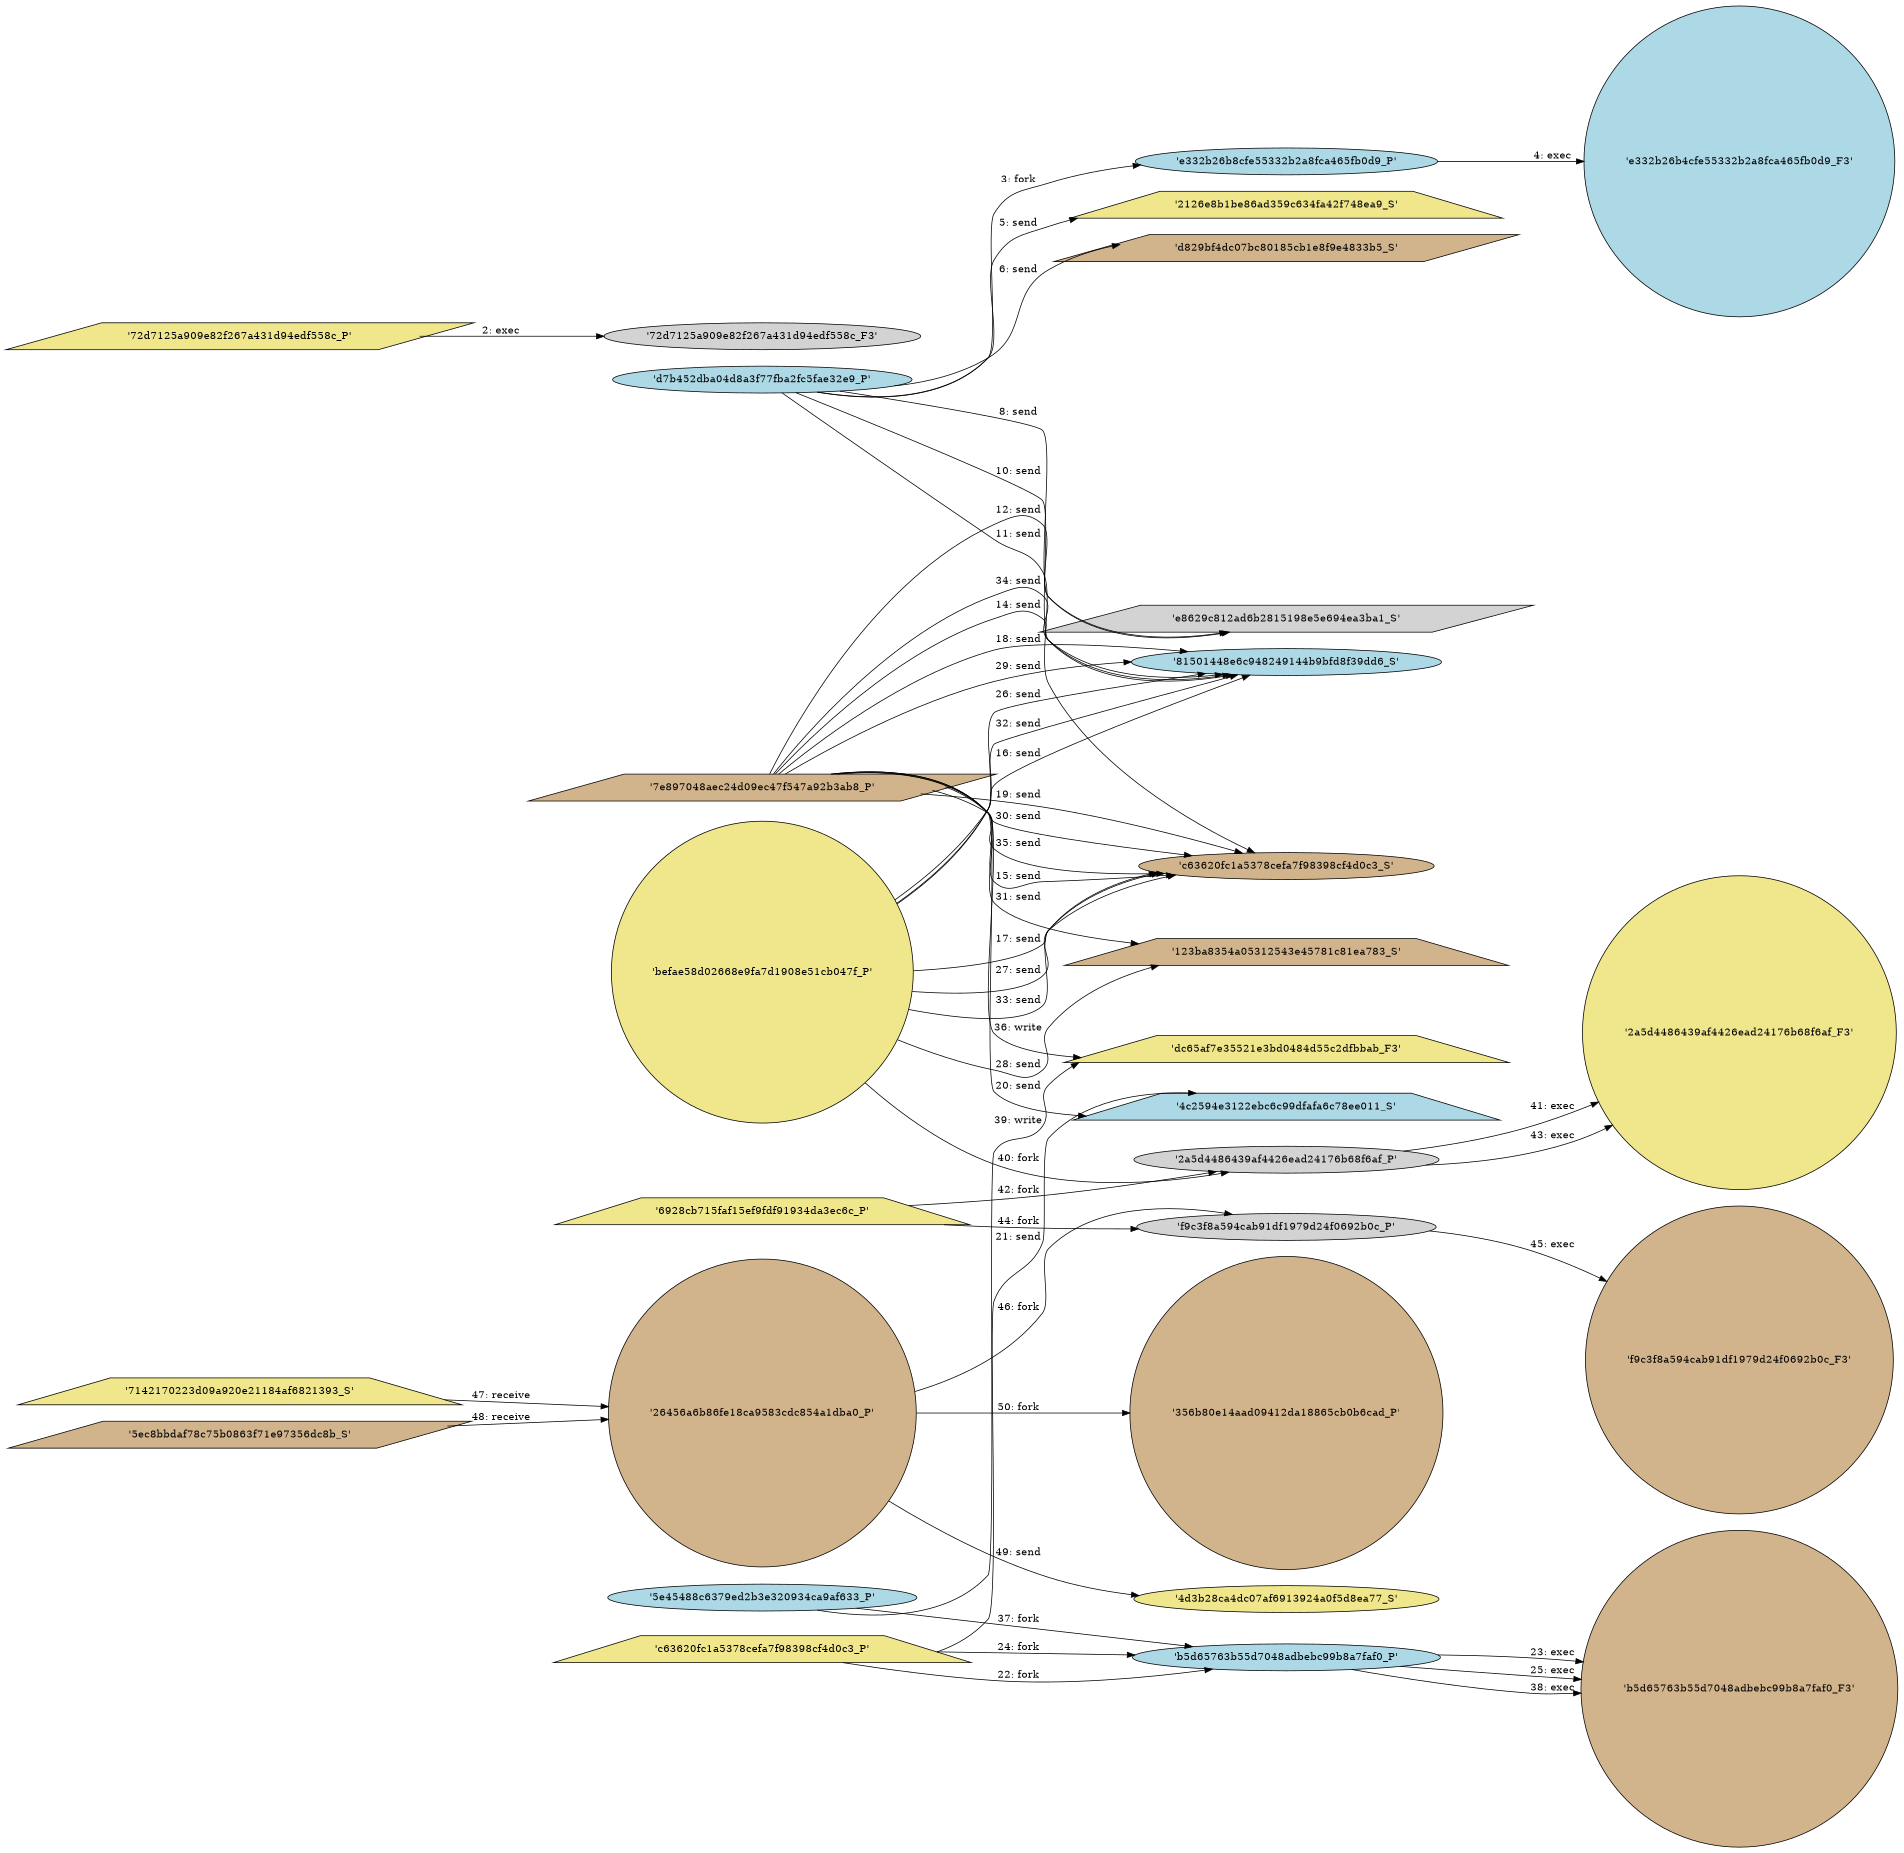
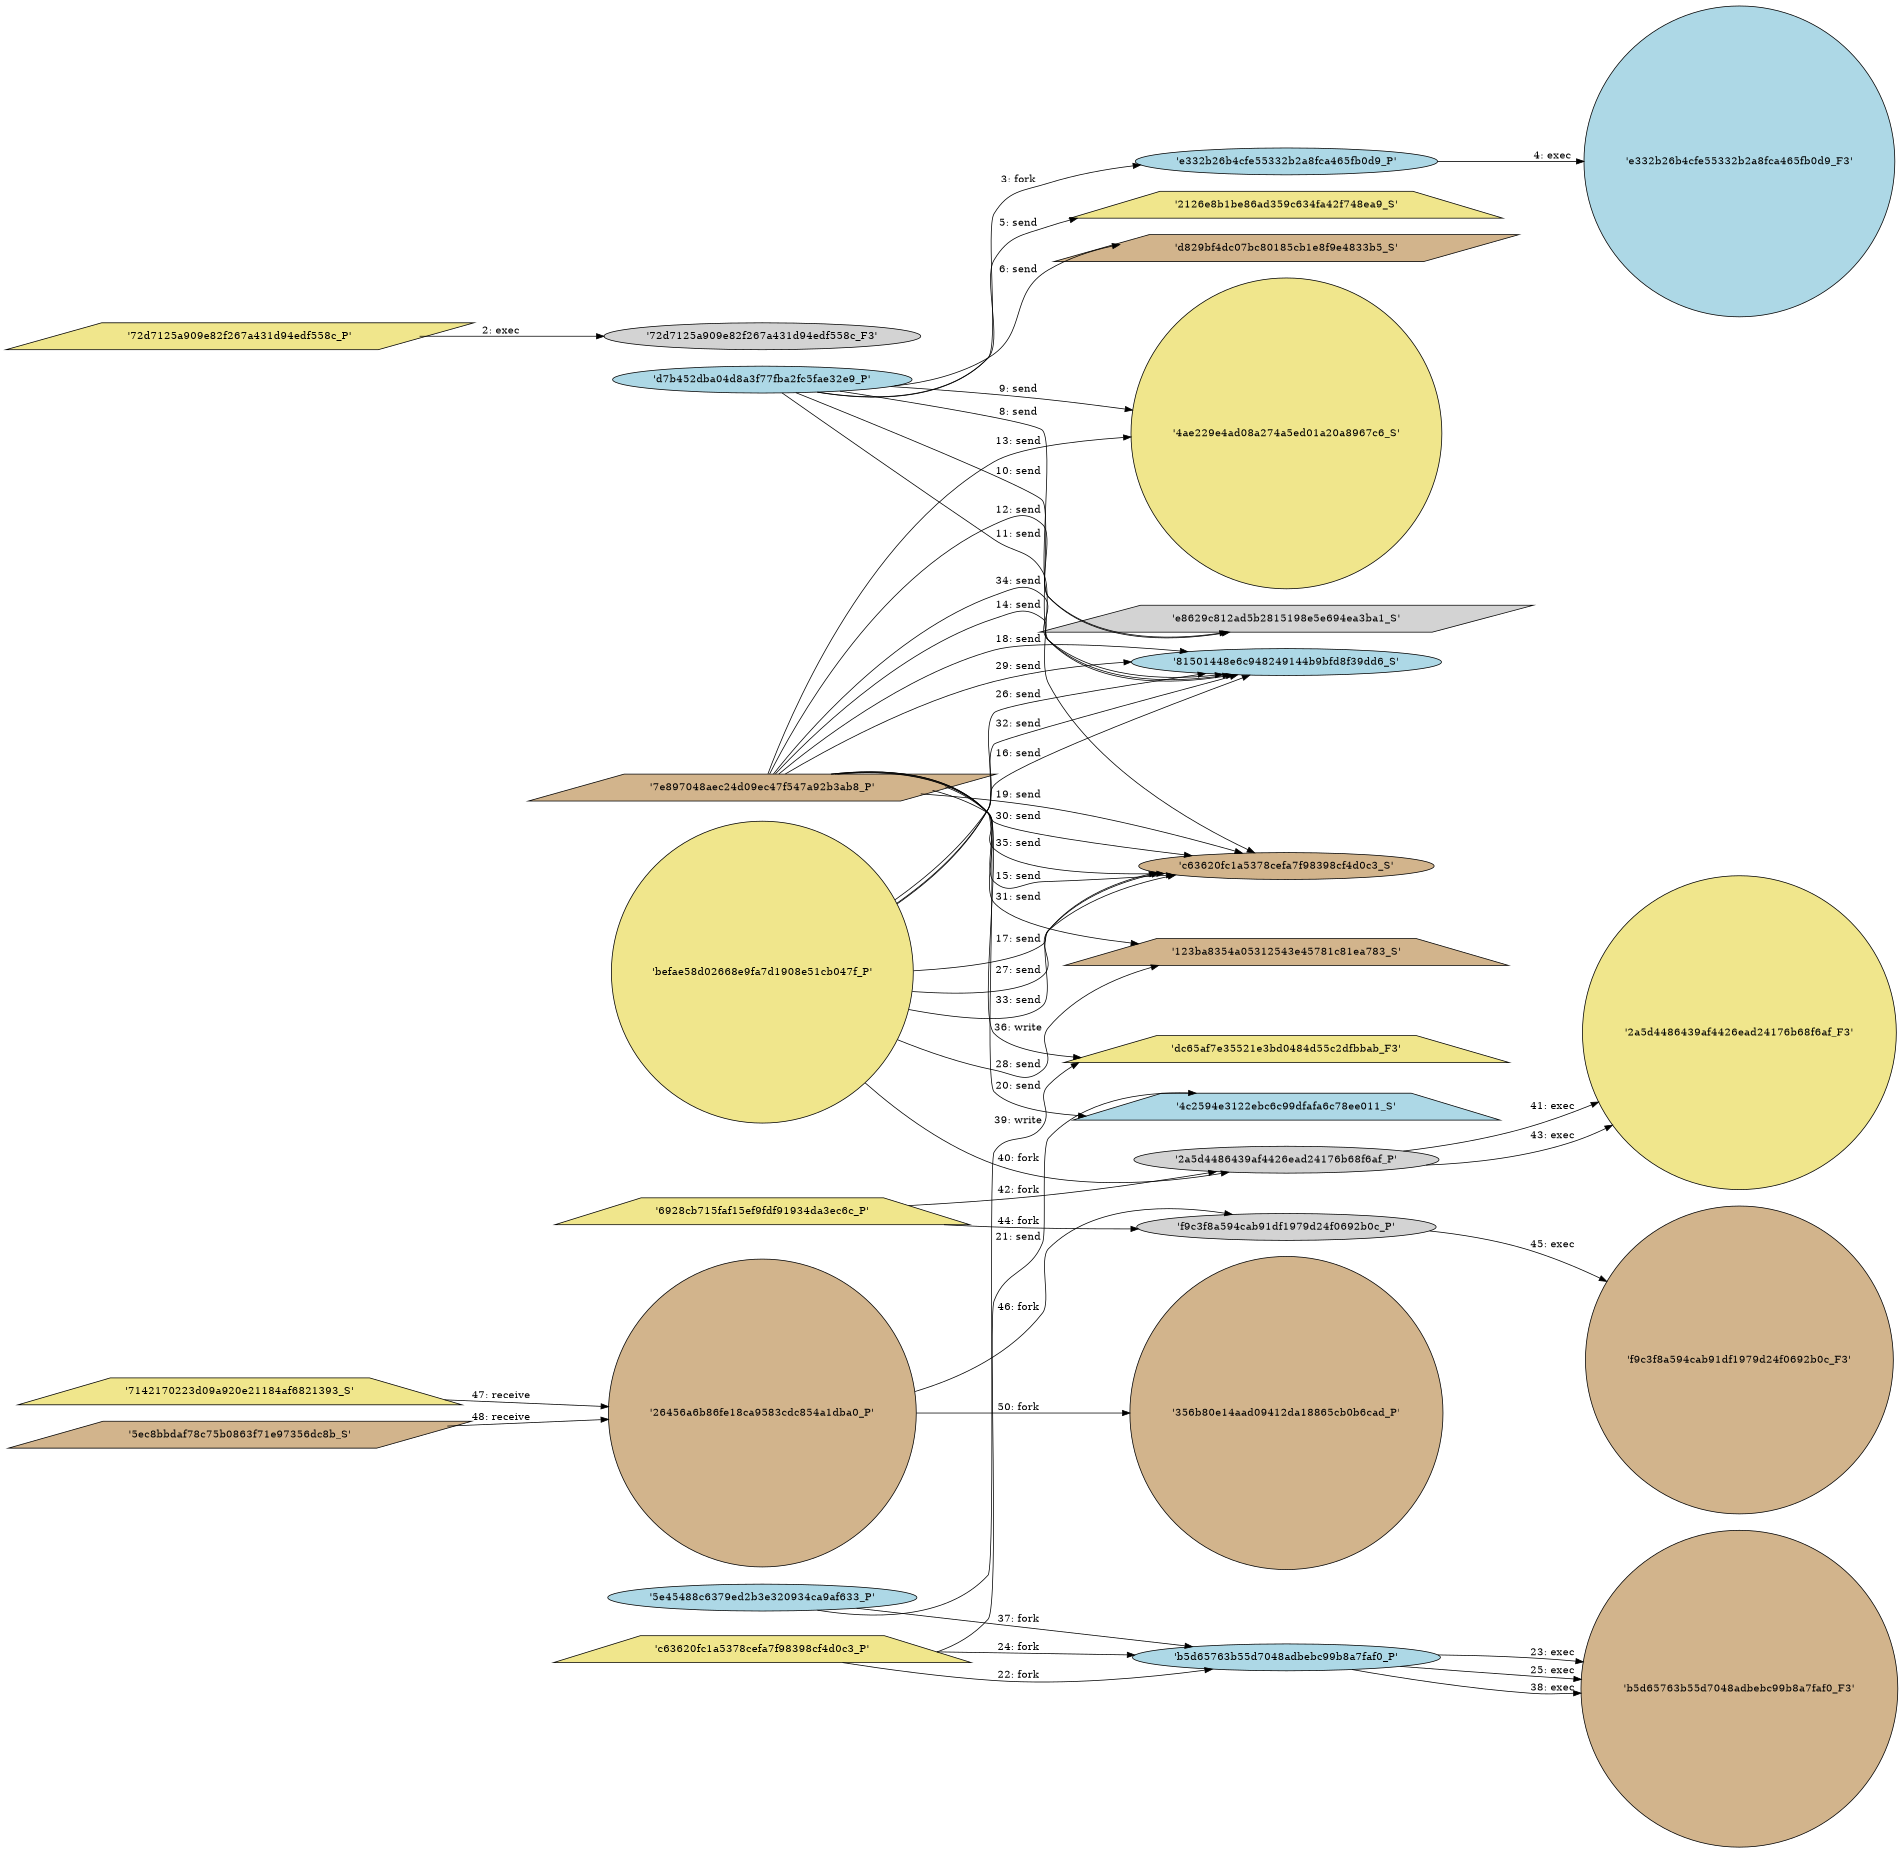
node "'e332b26b8cfe55332b2a8fca465fb0d9_P'": label "'e332b26b8cfe55332b2a8fca465fb0d9_P'" -> "'e332b26b4cfe55332b2a8fca465fb0d9_P'"
node "'4ae229e4ad08a274a5ed01a20a8967c6_S'": added
node "'e8629c812ad6b2815198e5e694ea3ba1_S'": label "'e8629c812ad6b2815198e5e694ea3ba1_S'" -> "'e8629c812ad5b2815198e5e694ea3ba1_S'"
node "'4d3b28ca4dc07af6913924a0f5d8ea77_S'": removed
